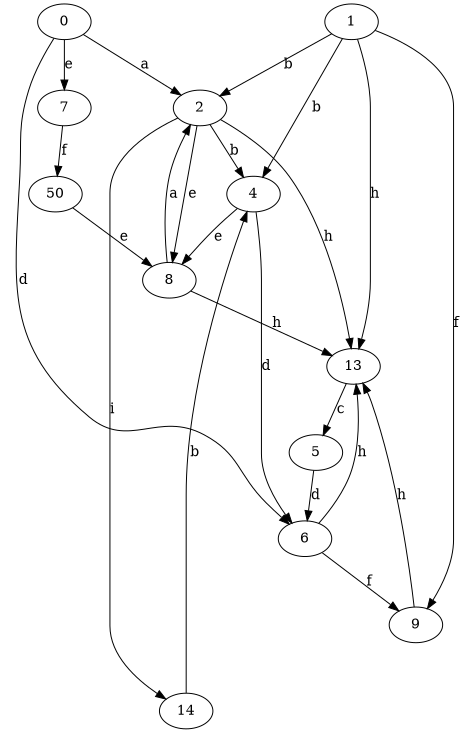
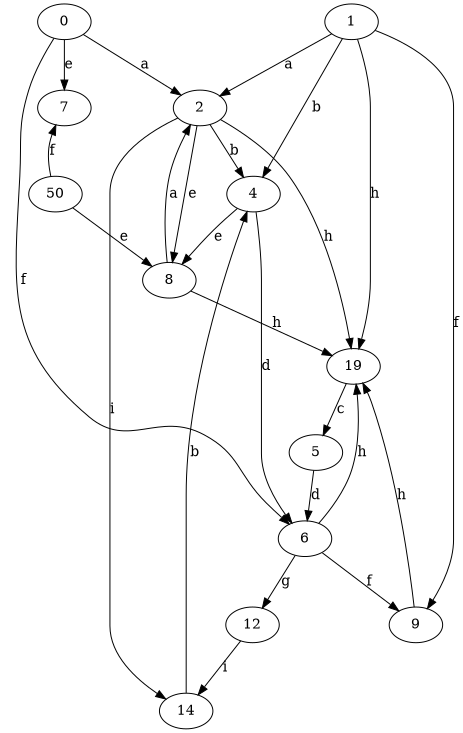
edge "1" -> "2": label "b" -> "a"
edge "7" -> "50": reversed
edge "0" -> "6": label "d" -> "f"
node "13": label "13" -> "19"
node "12": added
